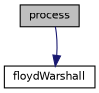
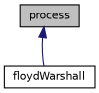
edge "process" -> "floydWarshall": reversed
